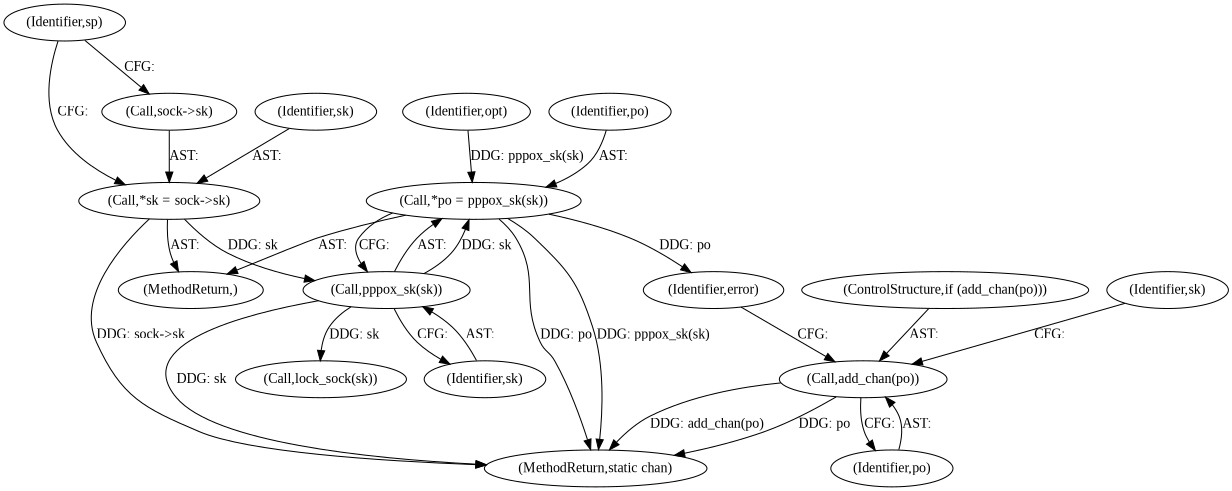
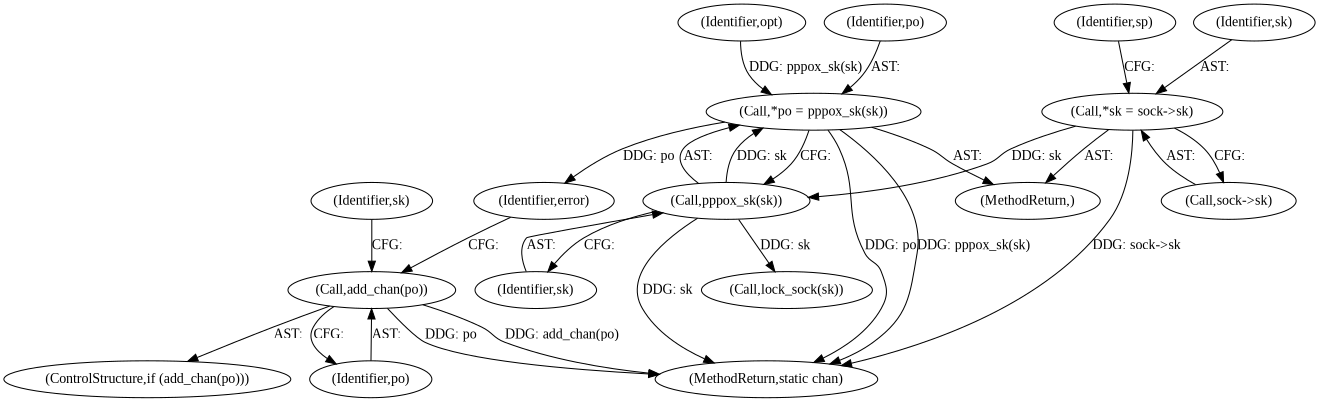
edge "(Identifier,sp)" -> "(Call,sock->sk)": now "(Call,*sk = sock->sk)" -> "(Call,sock->sk)"
edge "(ControlStructure,if (add_chan(po)))" -> "(Call,add_chan(po))": reversed
